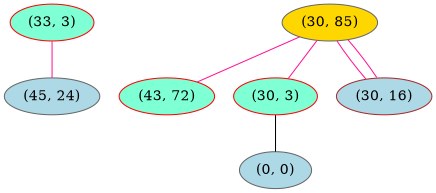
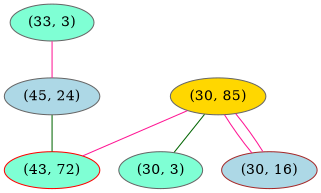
node "(33, 3)": color red -> gray40
edge "(30, 85)" -- "(30, 3)": color deeppink -> darkgreen
node "(30, 3)": color red -> gray40
edge "(45, 24)" -- "(43, 72)": added
node "(0, 0)": removed
